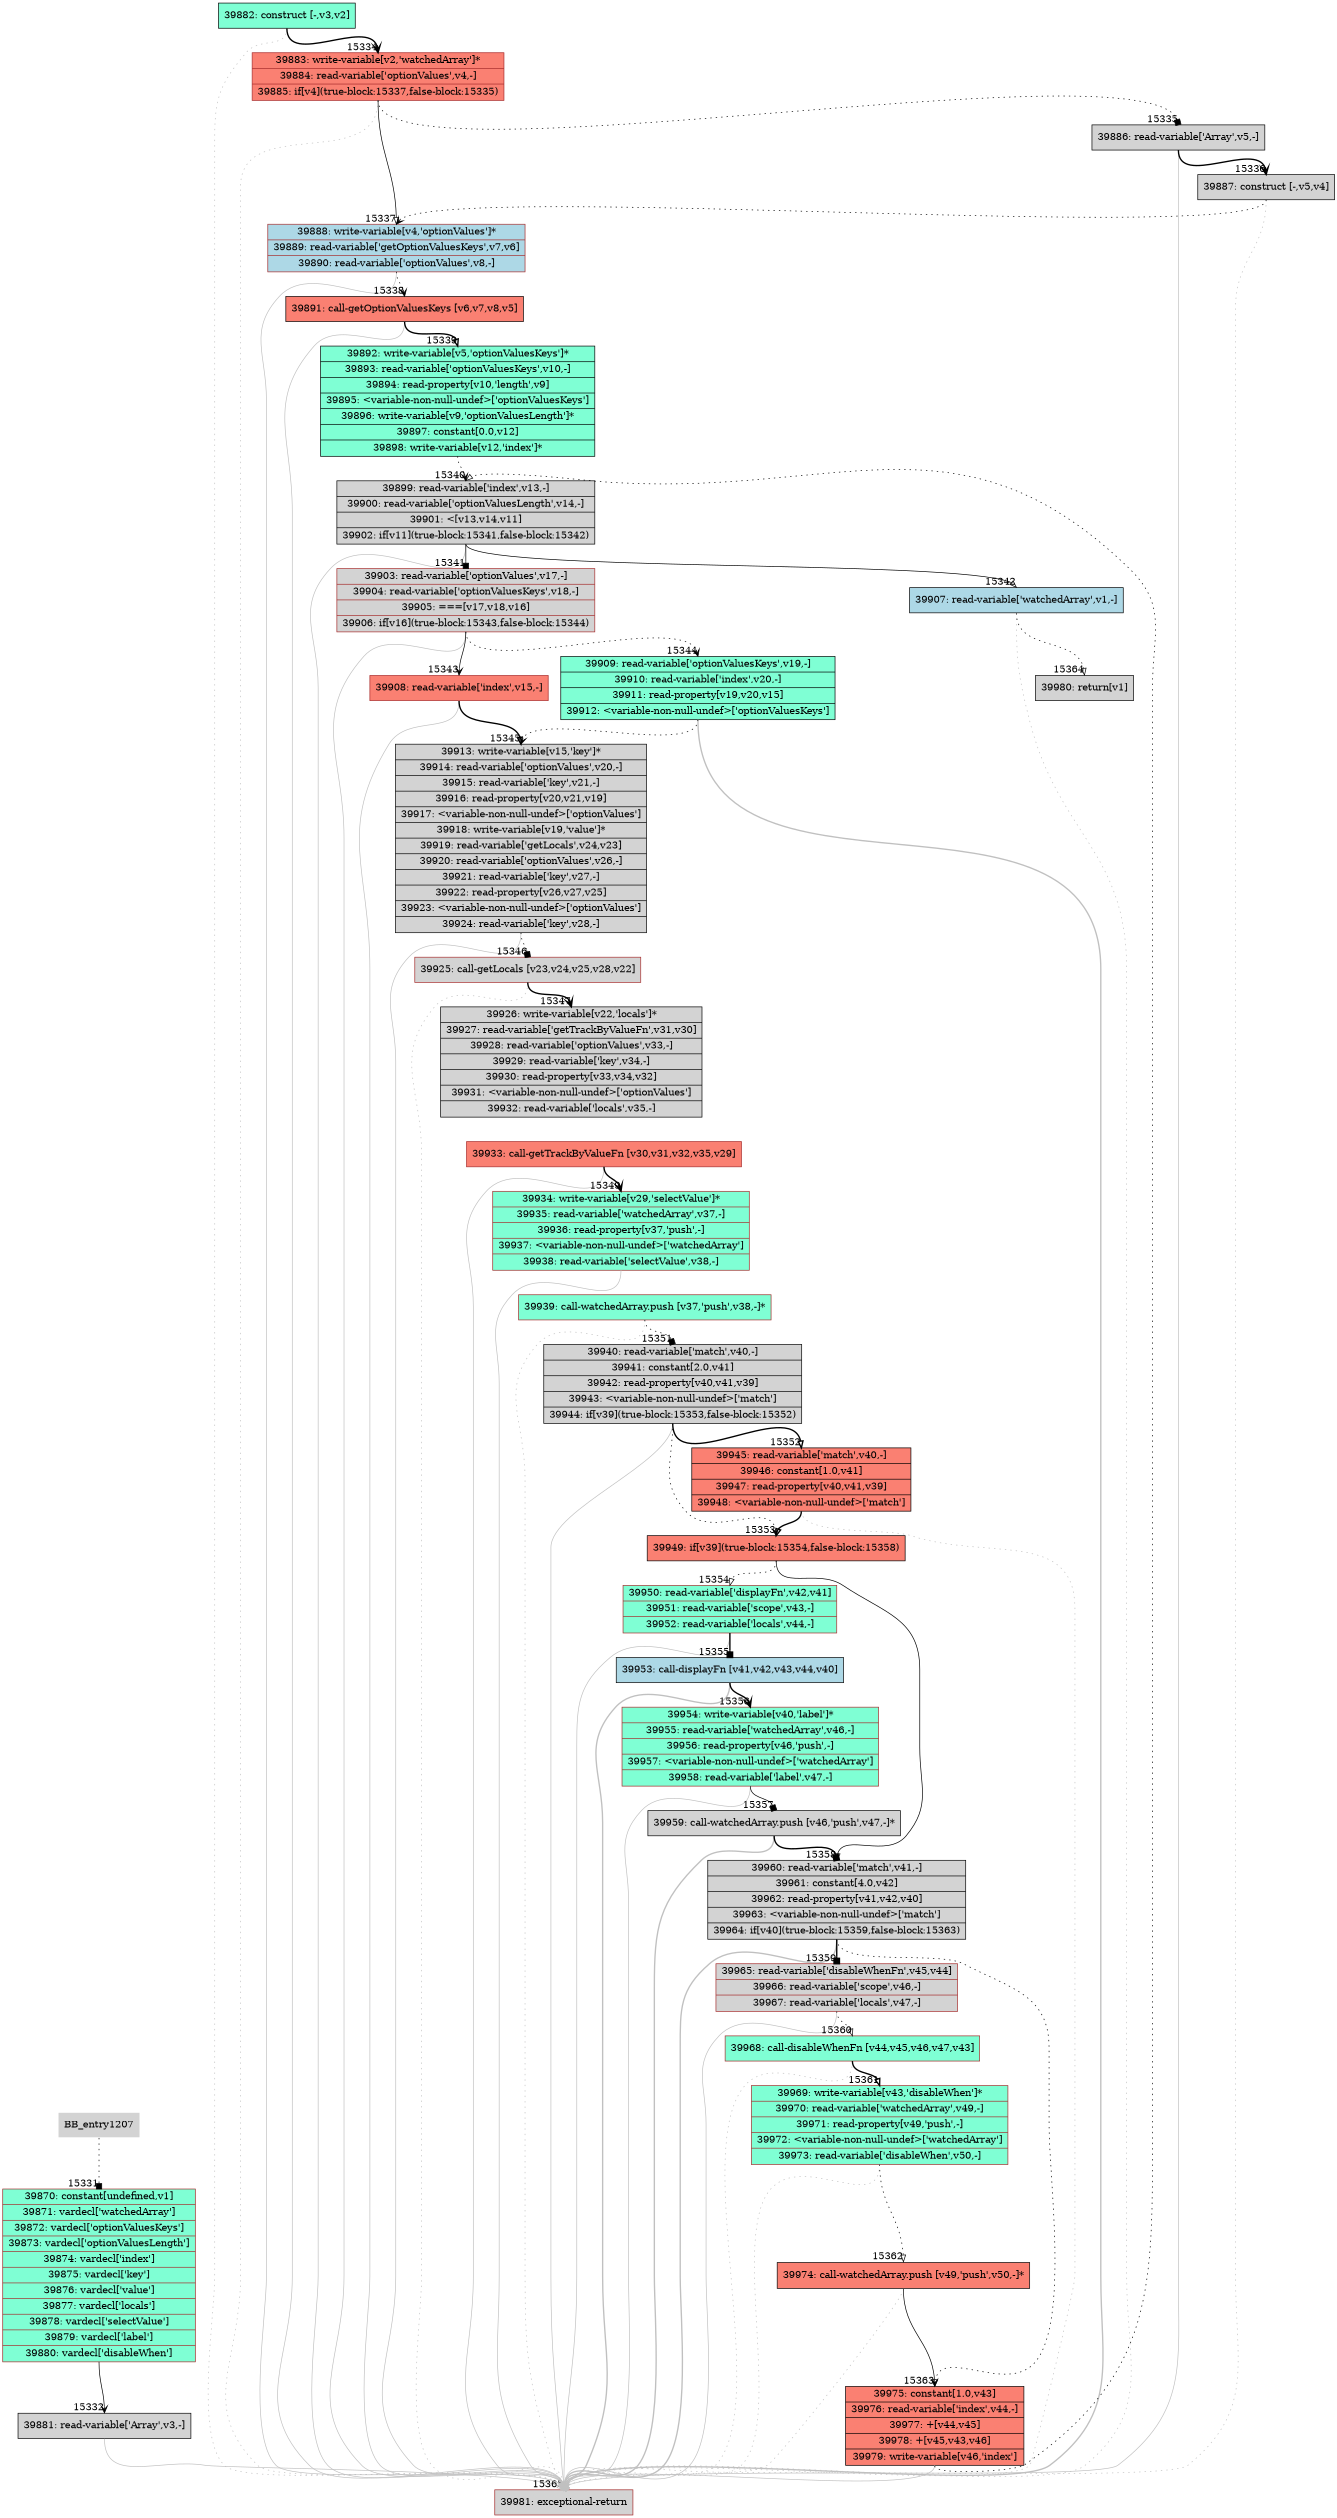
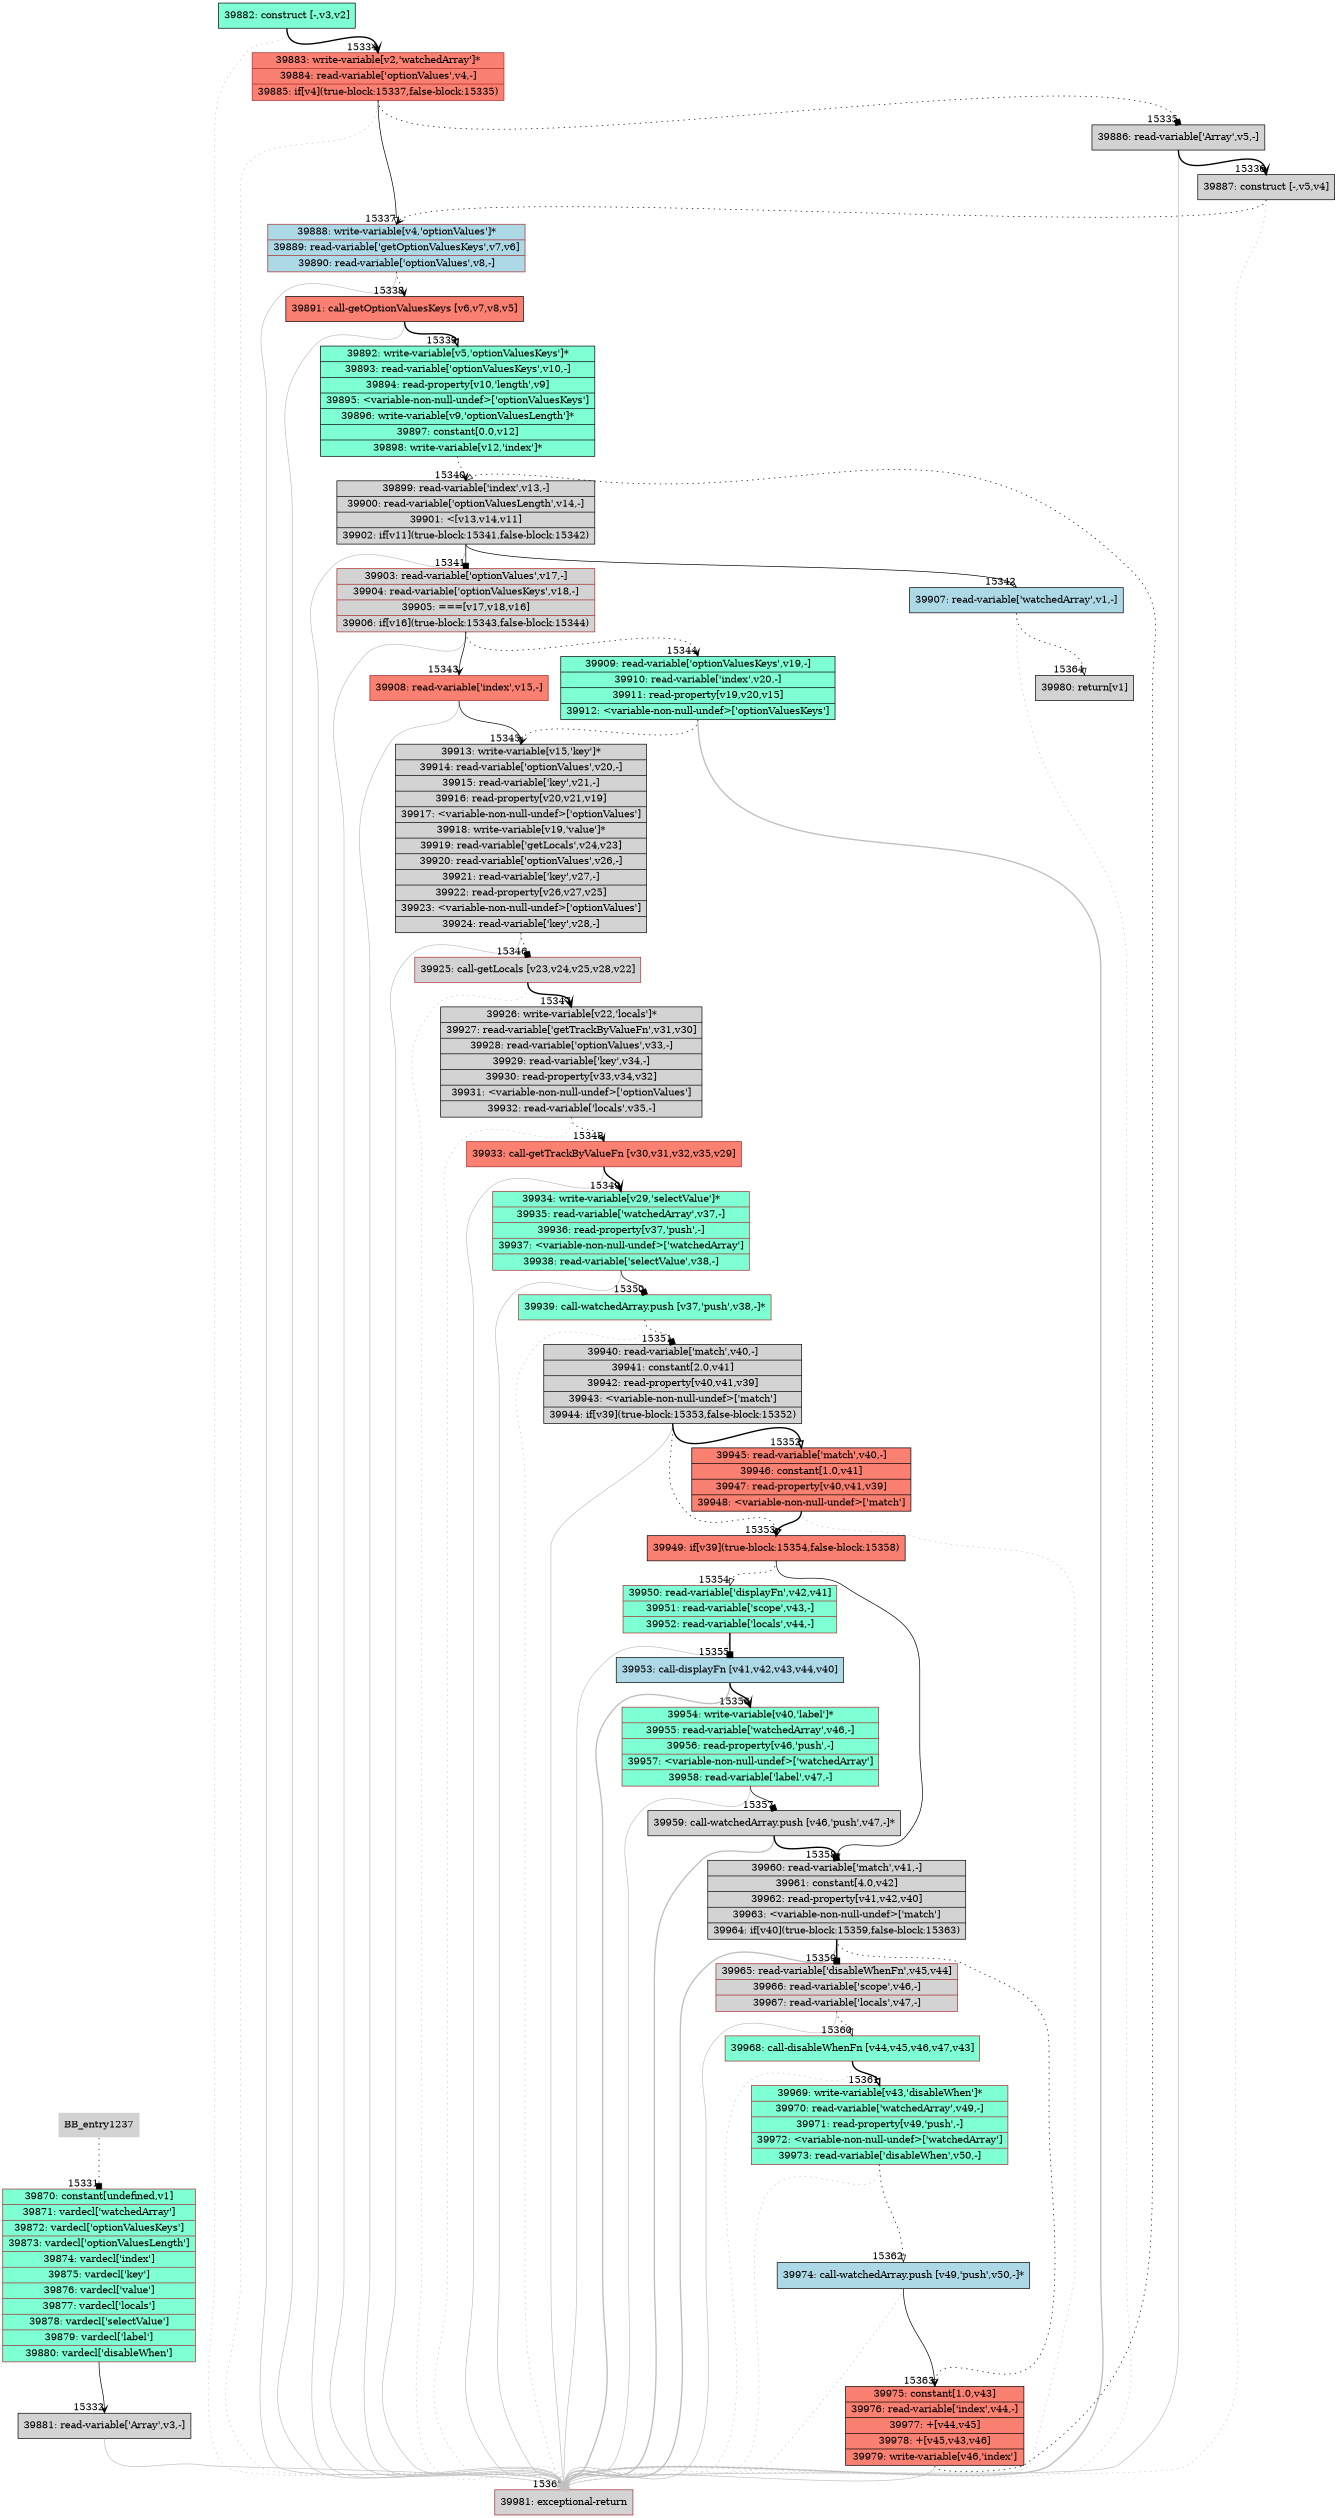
edge "39908: read-variable['index',v15,-]" -> "39913: write-variable[v15,'key']*": style bold -> solid
edge "39926: write-variable[v22,'locals']*" -> "39933: call-getTrackByValueFn [v30,v31,v32,v35,v29]": added
edge "39934: write-variable[v29,'selectValue']*" -> "39939: call-watchedArray.push [v37,'push',v38,-]*": added
edge "39926: write-variable[v22,'locals']*" -> "39981: exceptional-return": added
node "BB_entry1207": label "BB_entry1207" -> "BB_entry1237"
node "39974: call-watchedArray.push [v49,'push',v50,-]*": fillcolor salmon -> lightblue
